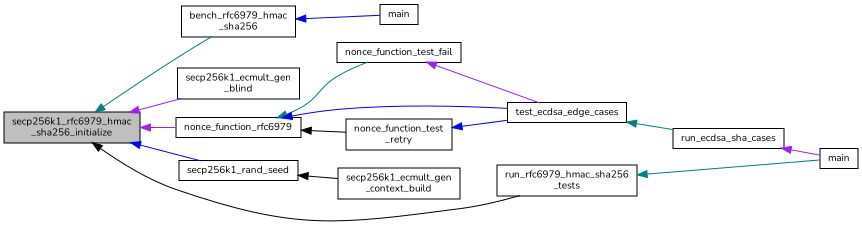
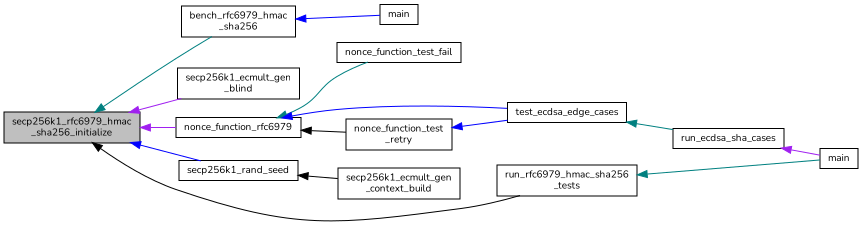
edge "test_ecdsa_edge_cases" -> "nonce_function_test_fail": removed
